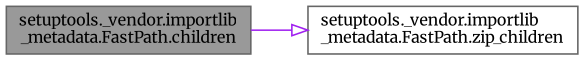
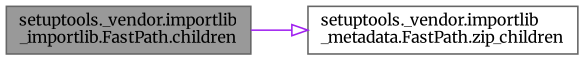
node "setuptools._vendor.importlib _metadata.FastPath.children": label "setuptools._vendor.importlib _metadata.FastPath.children" -> "setuptools._vendor.importlib _importlib.FastPath.children"
